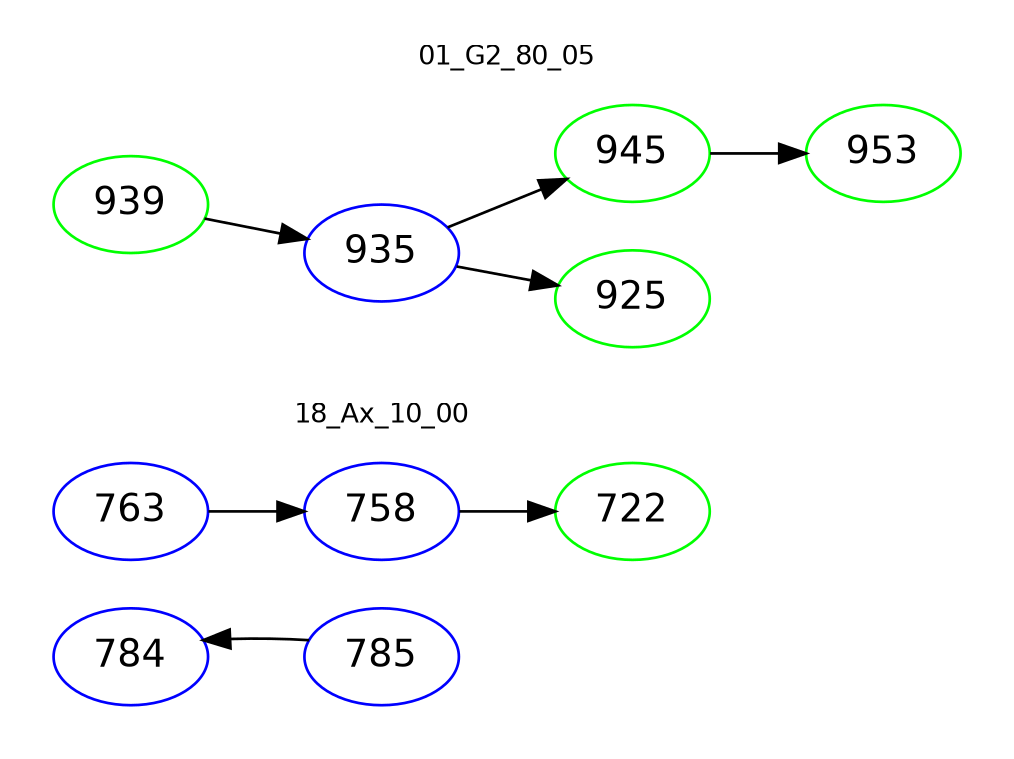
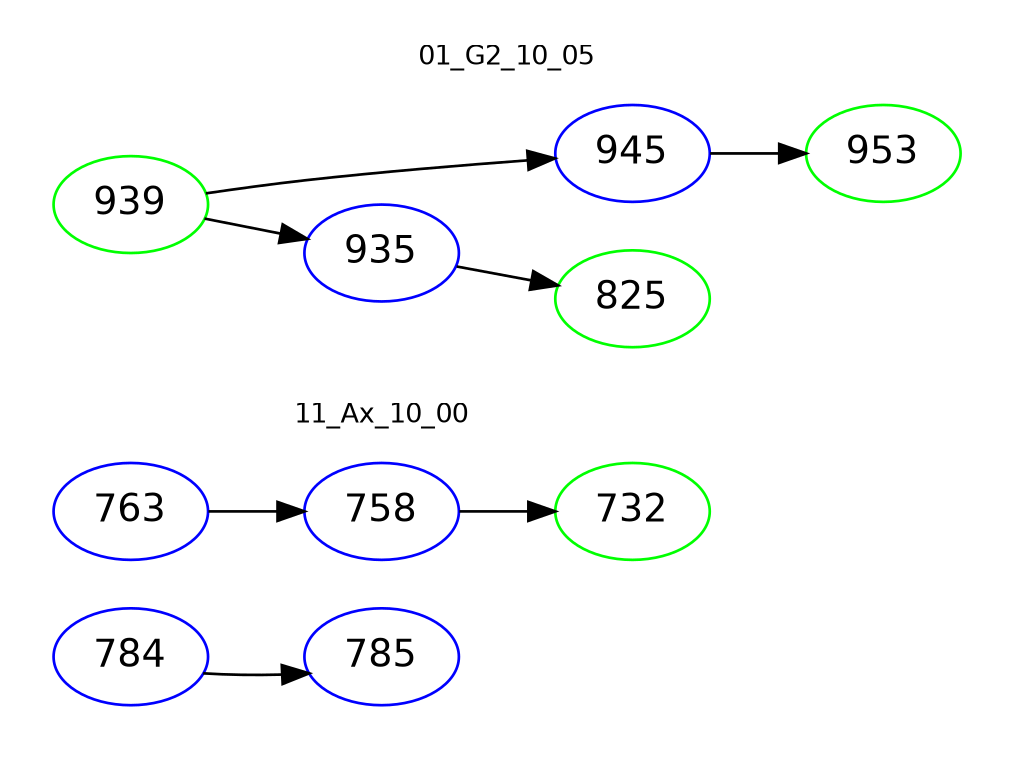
cluster "01_G2_80_05": label "01_G2_80_05" -> "01_G2_10_05"
node "945": color green -> blue
edge "935" -> "945": now "939" -> "945"
node "925": label "925" -> "825"
cluster "18_Ax_10_00": label "18_Ax_10_00" -> "11_Ax_10_00"
node "722": label "722" -> "732"
edge "785" -> "784": reversed
